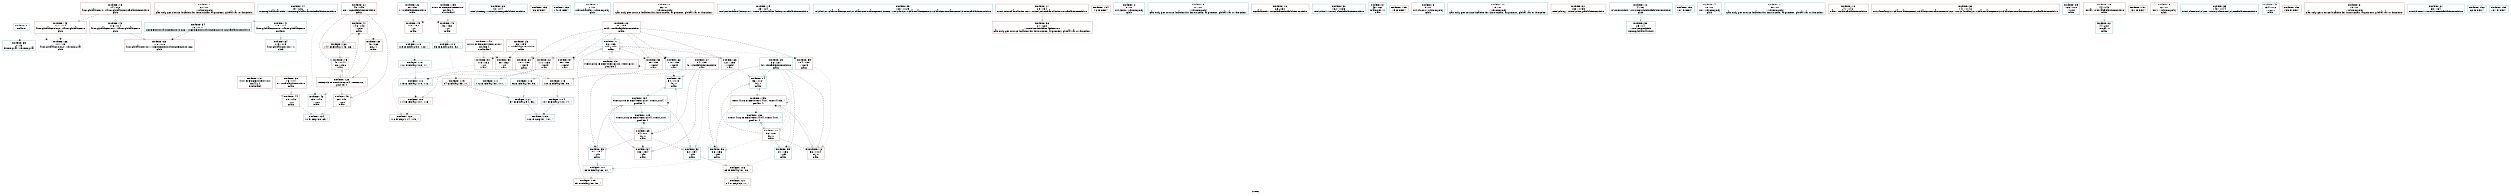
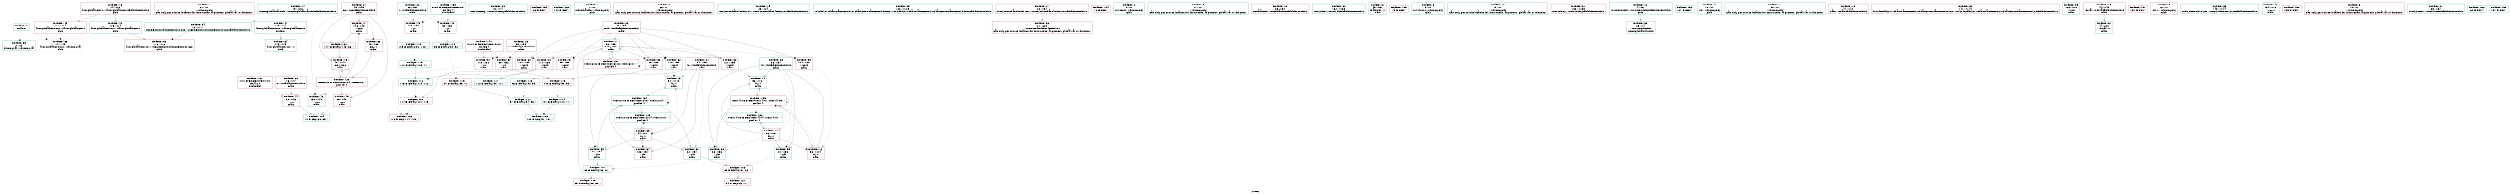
edge "NodeID: 49" -> "NodeID: 118": removed
